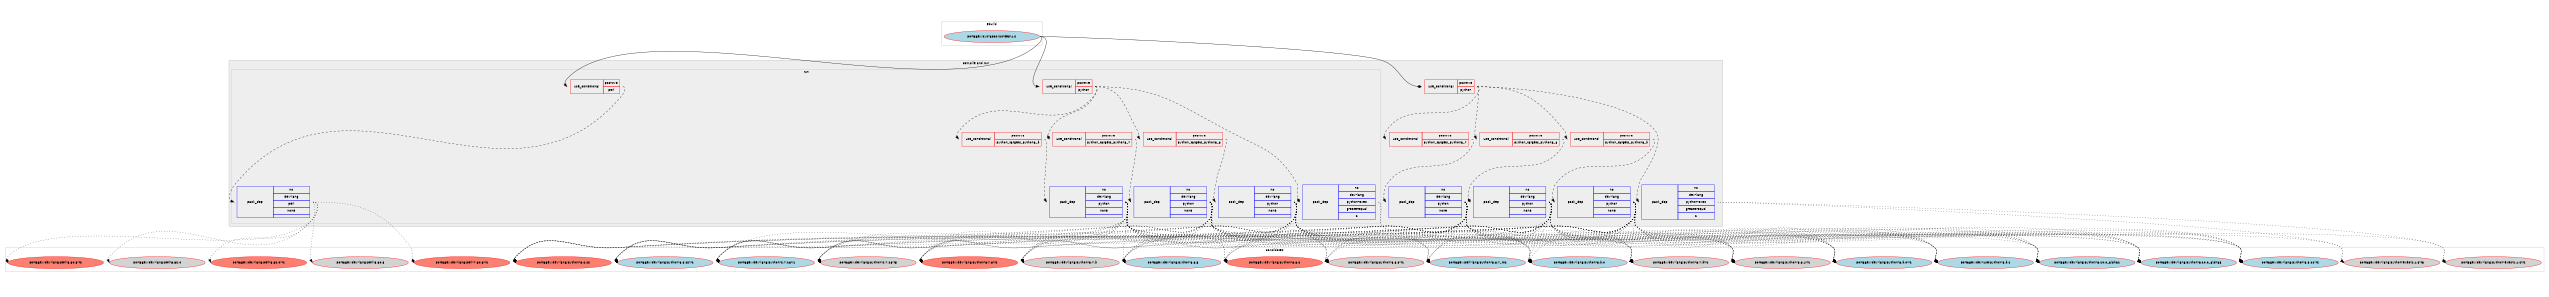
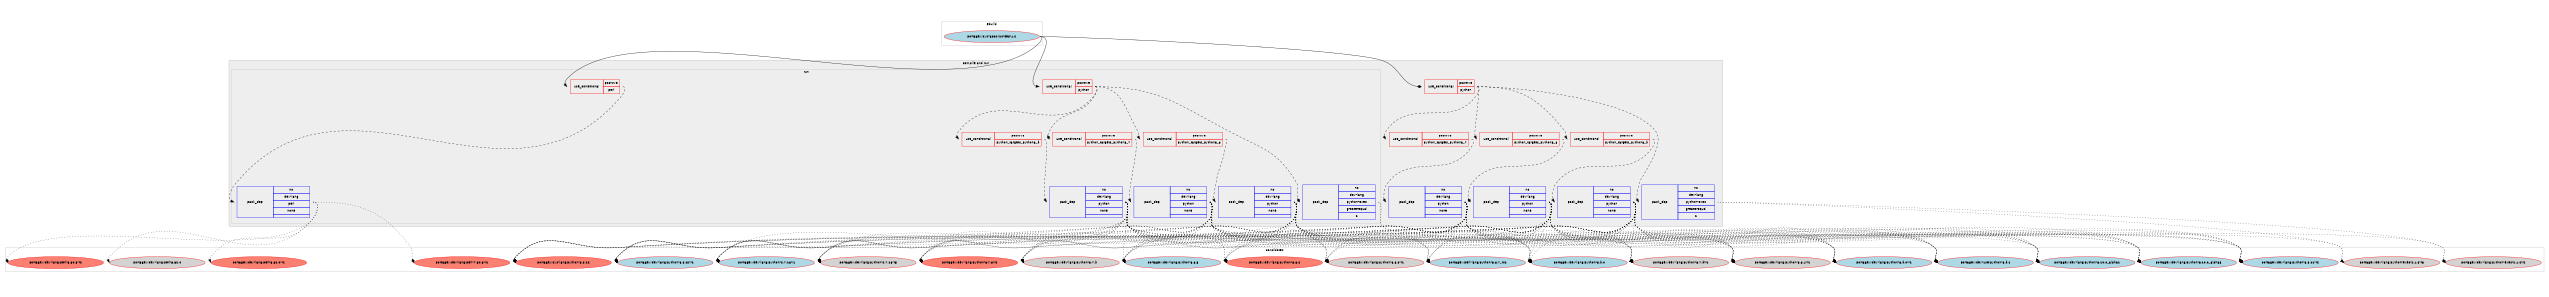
node "portage://dev-lang/perl-5.30.3": removed
node "portage://dev-lang/python-3.6.12": label "portage://dev-lang/python-3.6.12" -> "portage://sys-lang/python-3.6.12"
